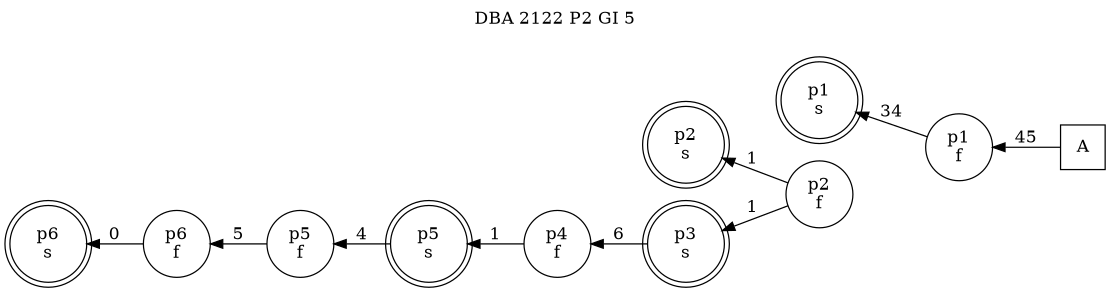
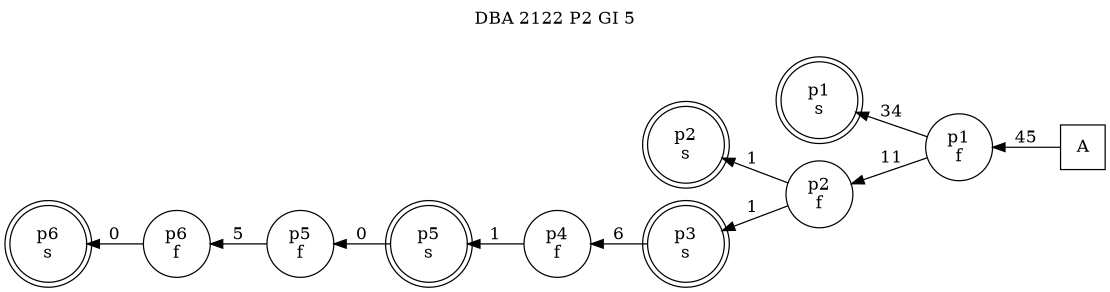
edge "p1 f" -> "p2 f": added, label "11"
edge "p5 s" -> "p5 f": label "4" -> "0"
